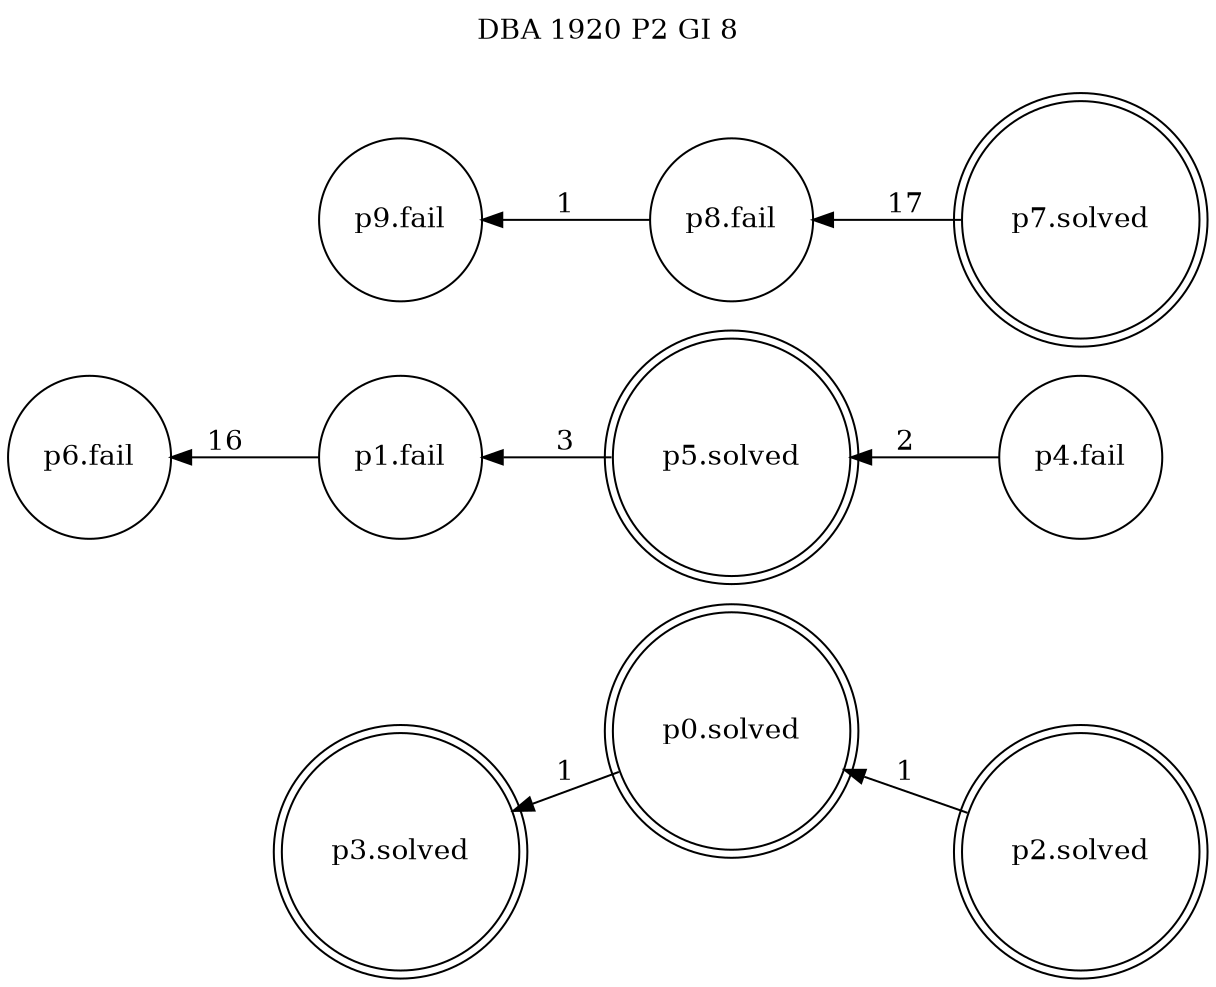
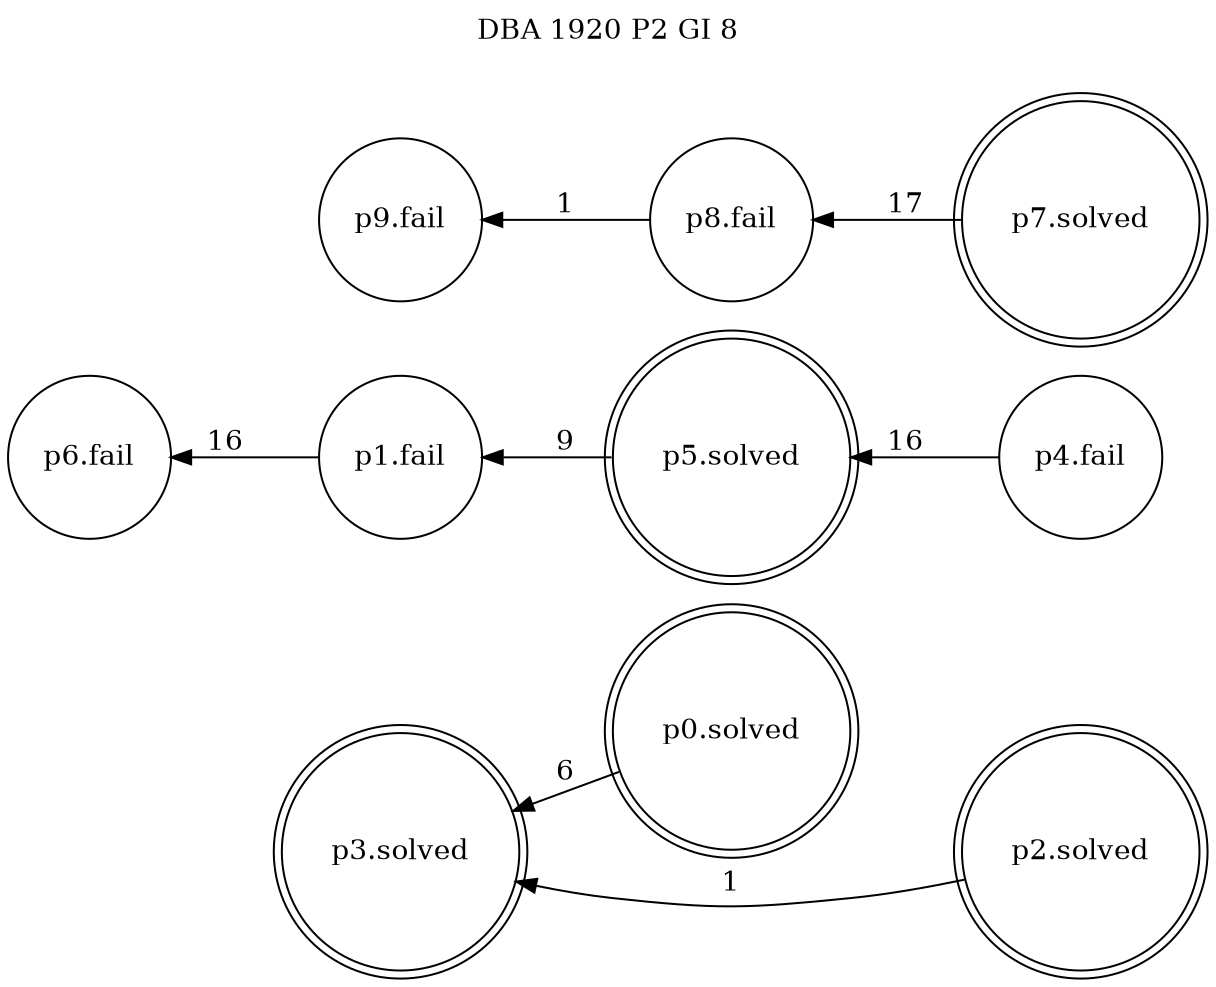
edge "p5.solved" -> "p1.fail": label "3" -> "9"
edge "p4.fail" -> "p5.solved": label "2" -> "16"
edge "p0.solved" -> "p3.solved": label "1" -> "6"
edge "p2.solved" -> "p0.solved": now "p2.solved" -> "p3.solved"
